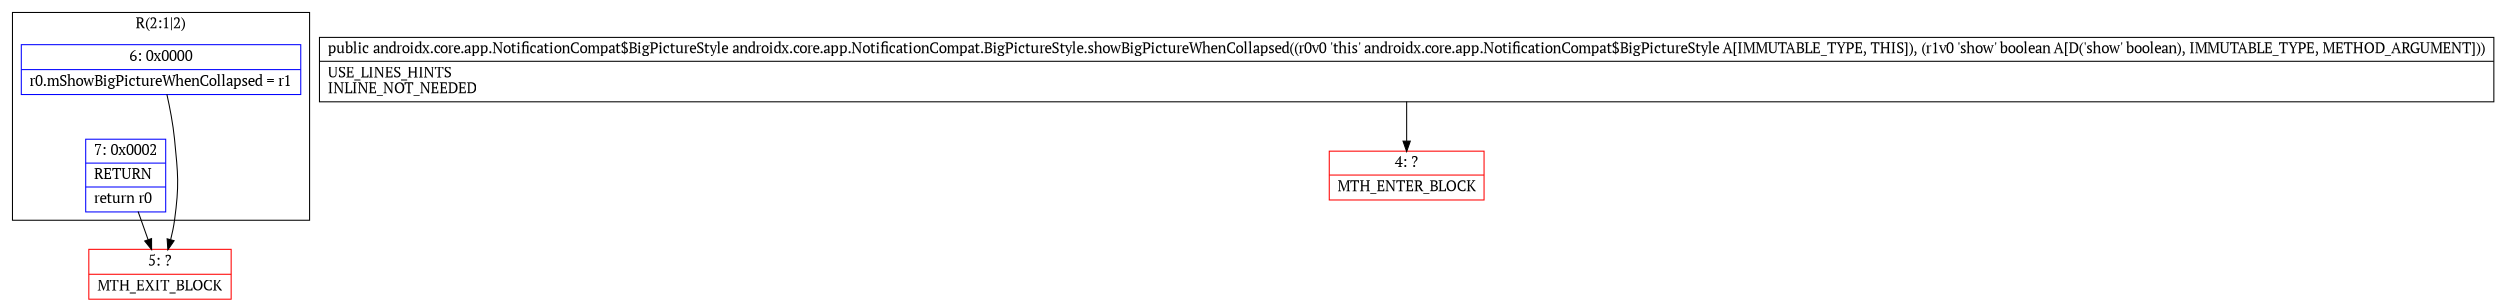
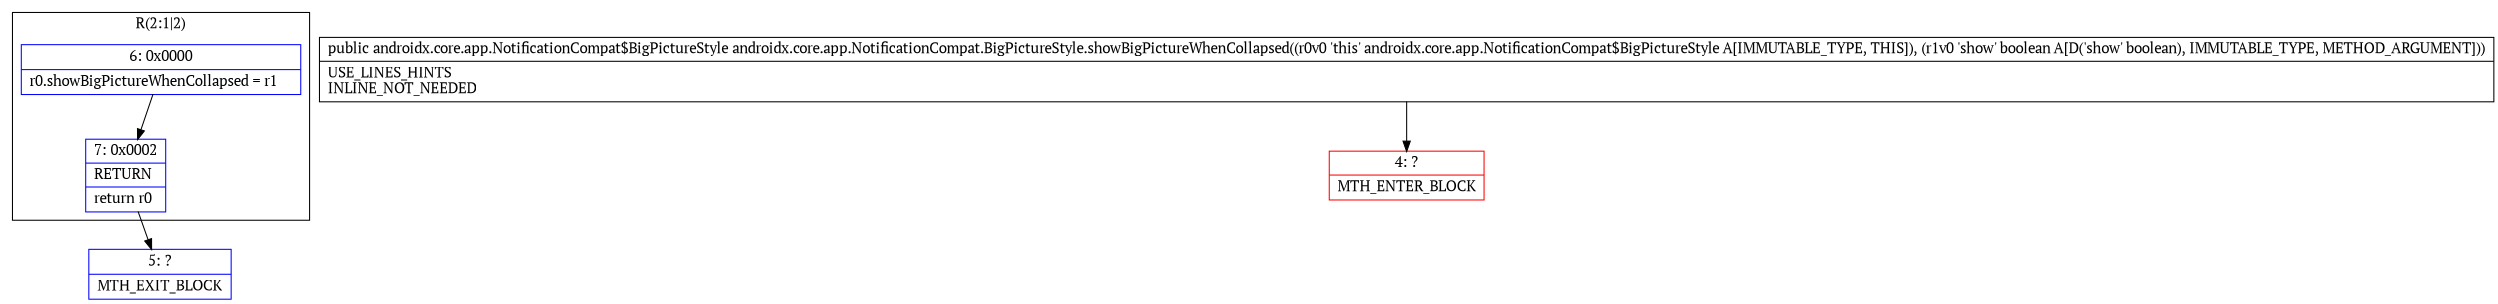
node "6: 0x0000": text "r0.mShowBigPictureWhenCollapsed = r1" -> "r0.showBigPictureWhenCollapsed = r1"
edge "6: 0x0000" -> "5: ?": now "6: 0x0000" -> "7: 0x0002"
node "5: ?": color red -> blue
